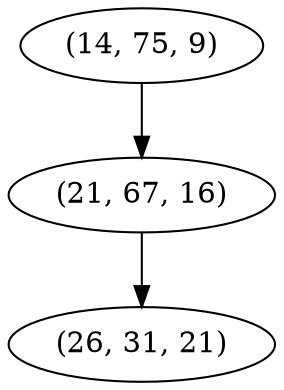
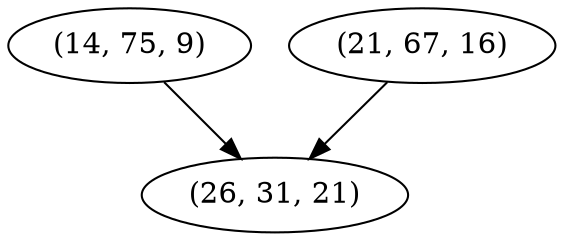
edge "(14, 75, 9)" -> "(21, 67, 16)": now "(14, 75, 9)" -> "(26, 31, 21)"
